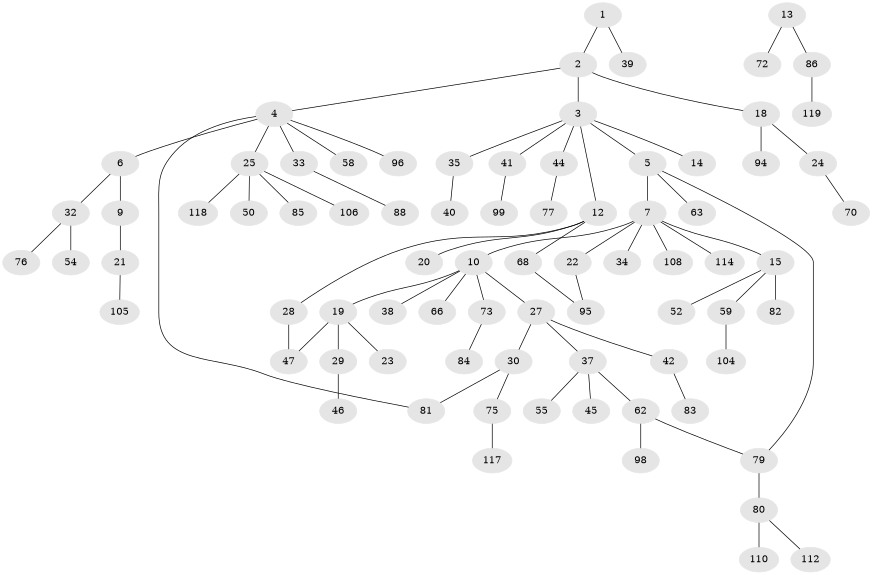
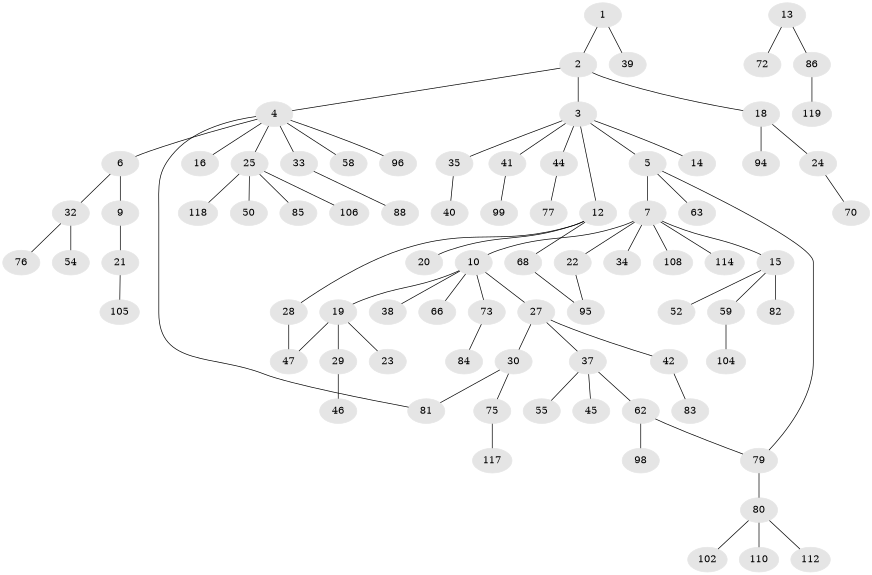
node "16": added
node "102": added
